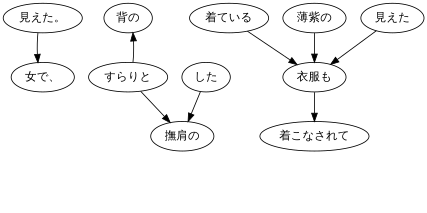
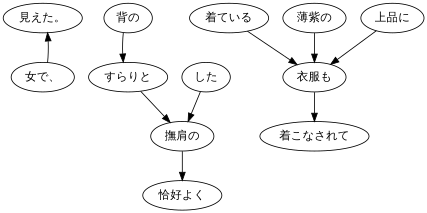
node "見えた": label "見えた" -> "上品に"
edge "見えた。" -> "女で、": reversed
edge "すらりと" -> "背の": reversed
node "恰好よく": added
